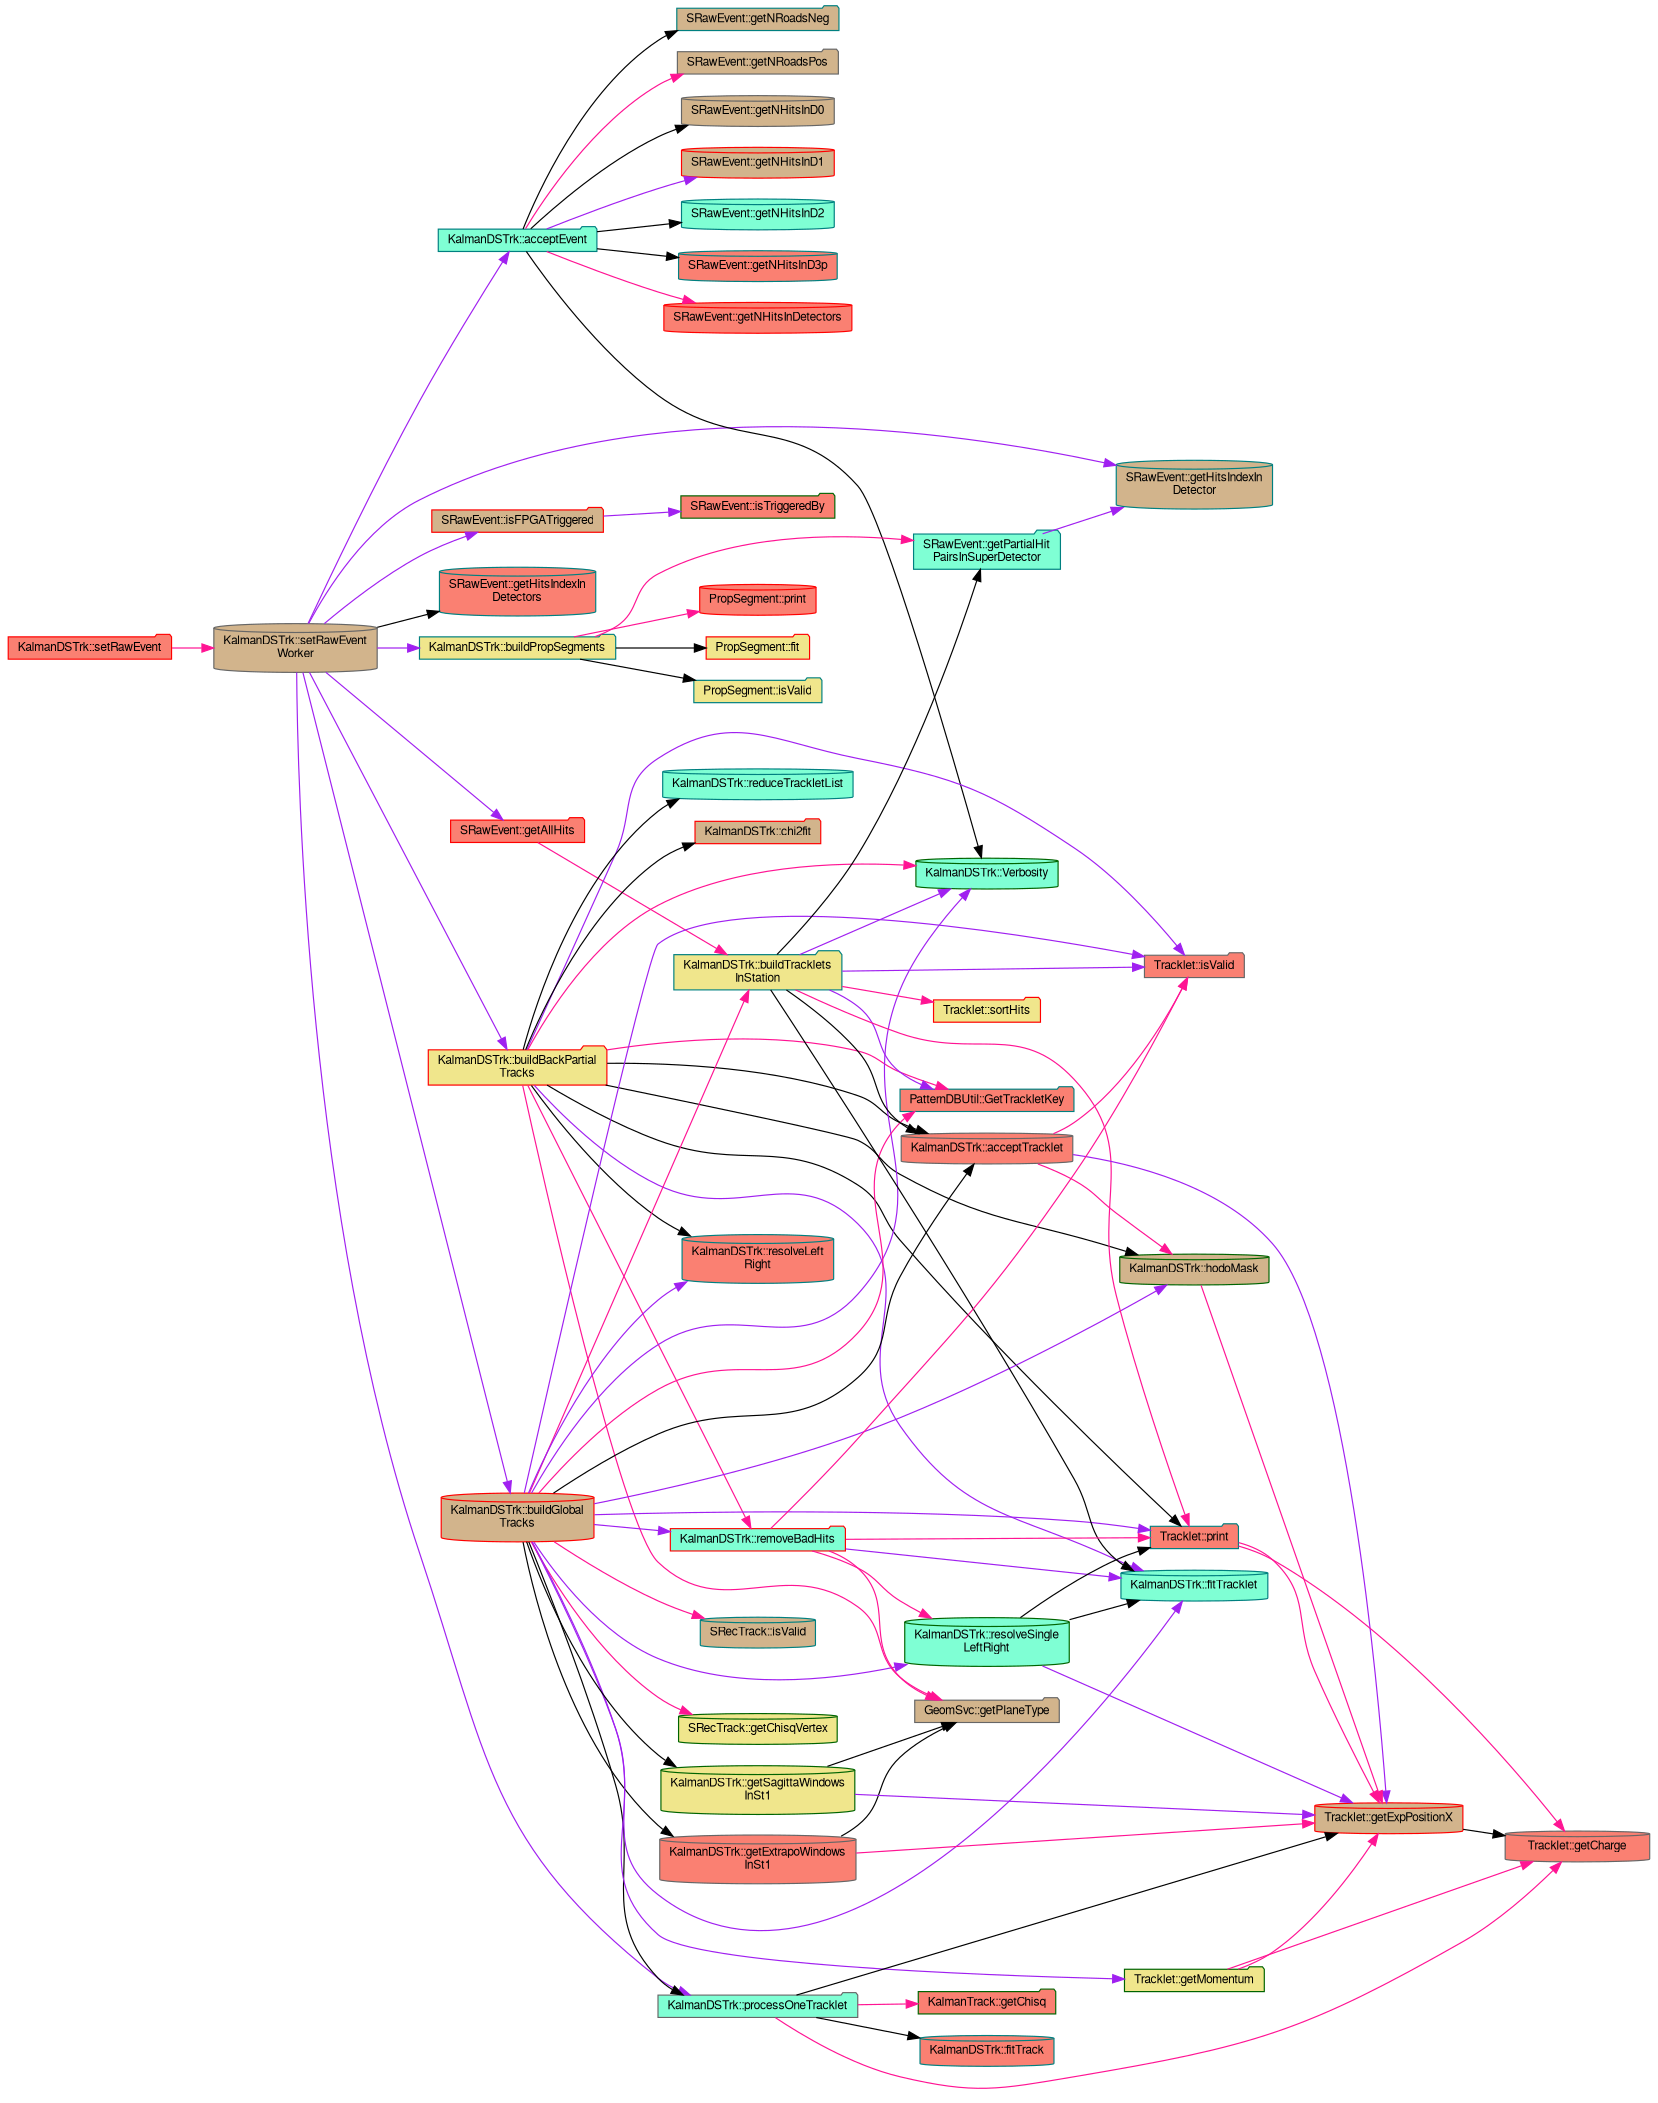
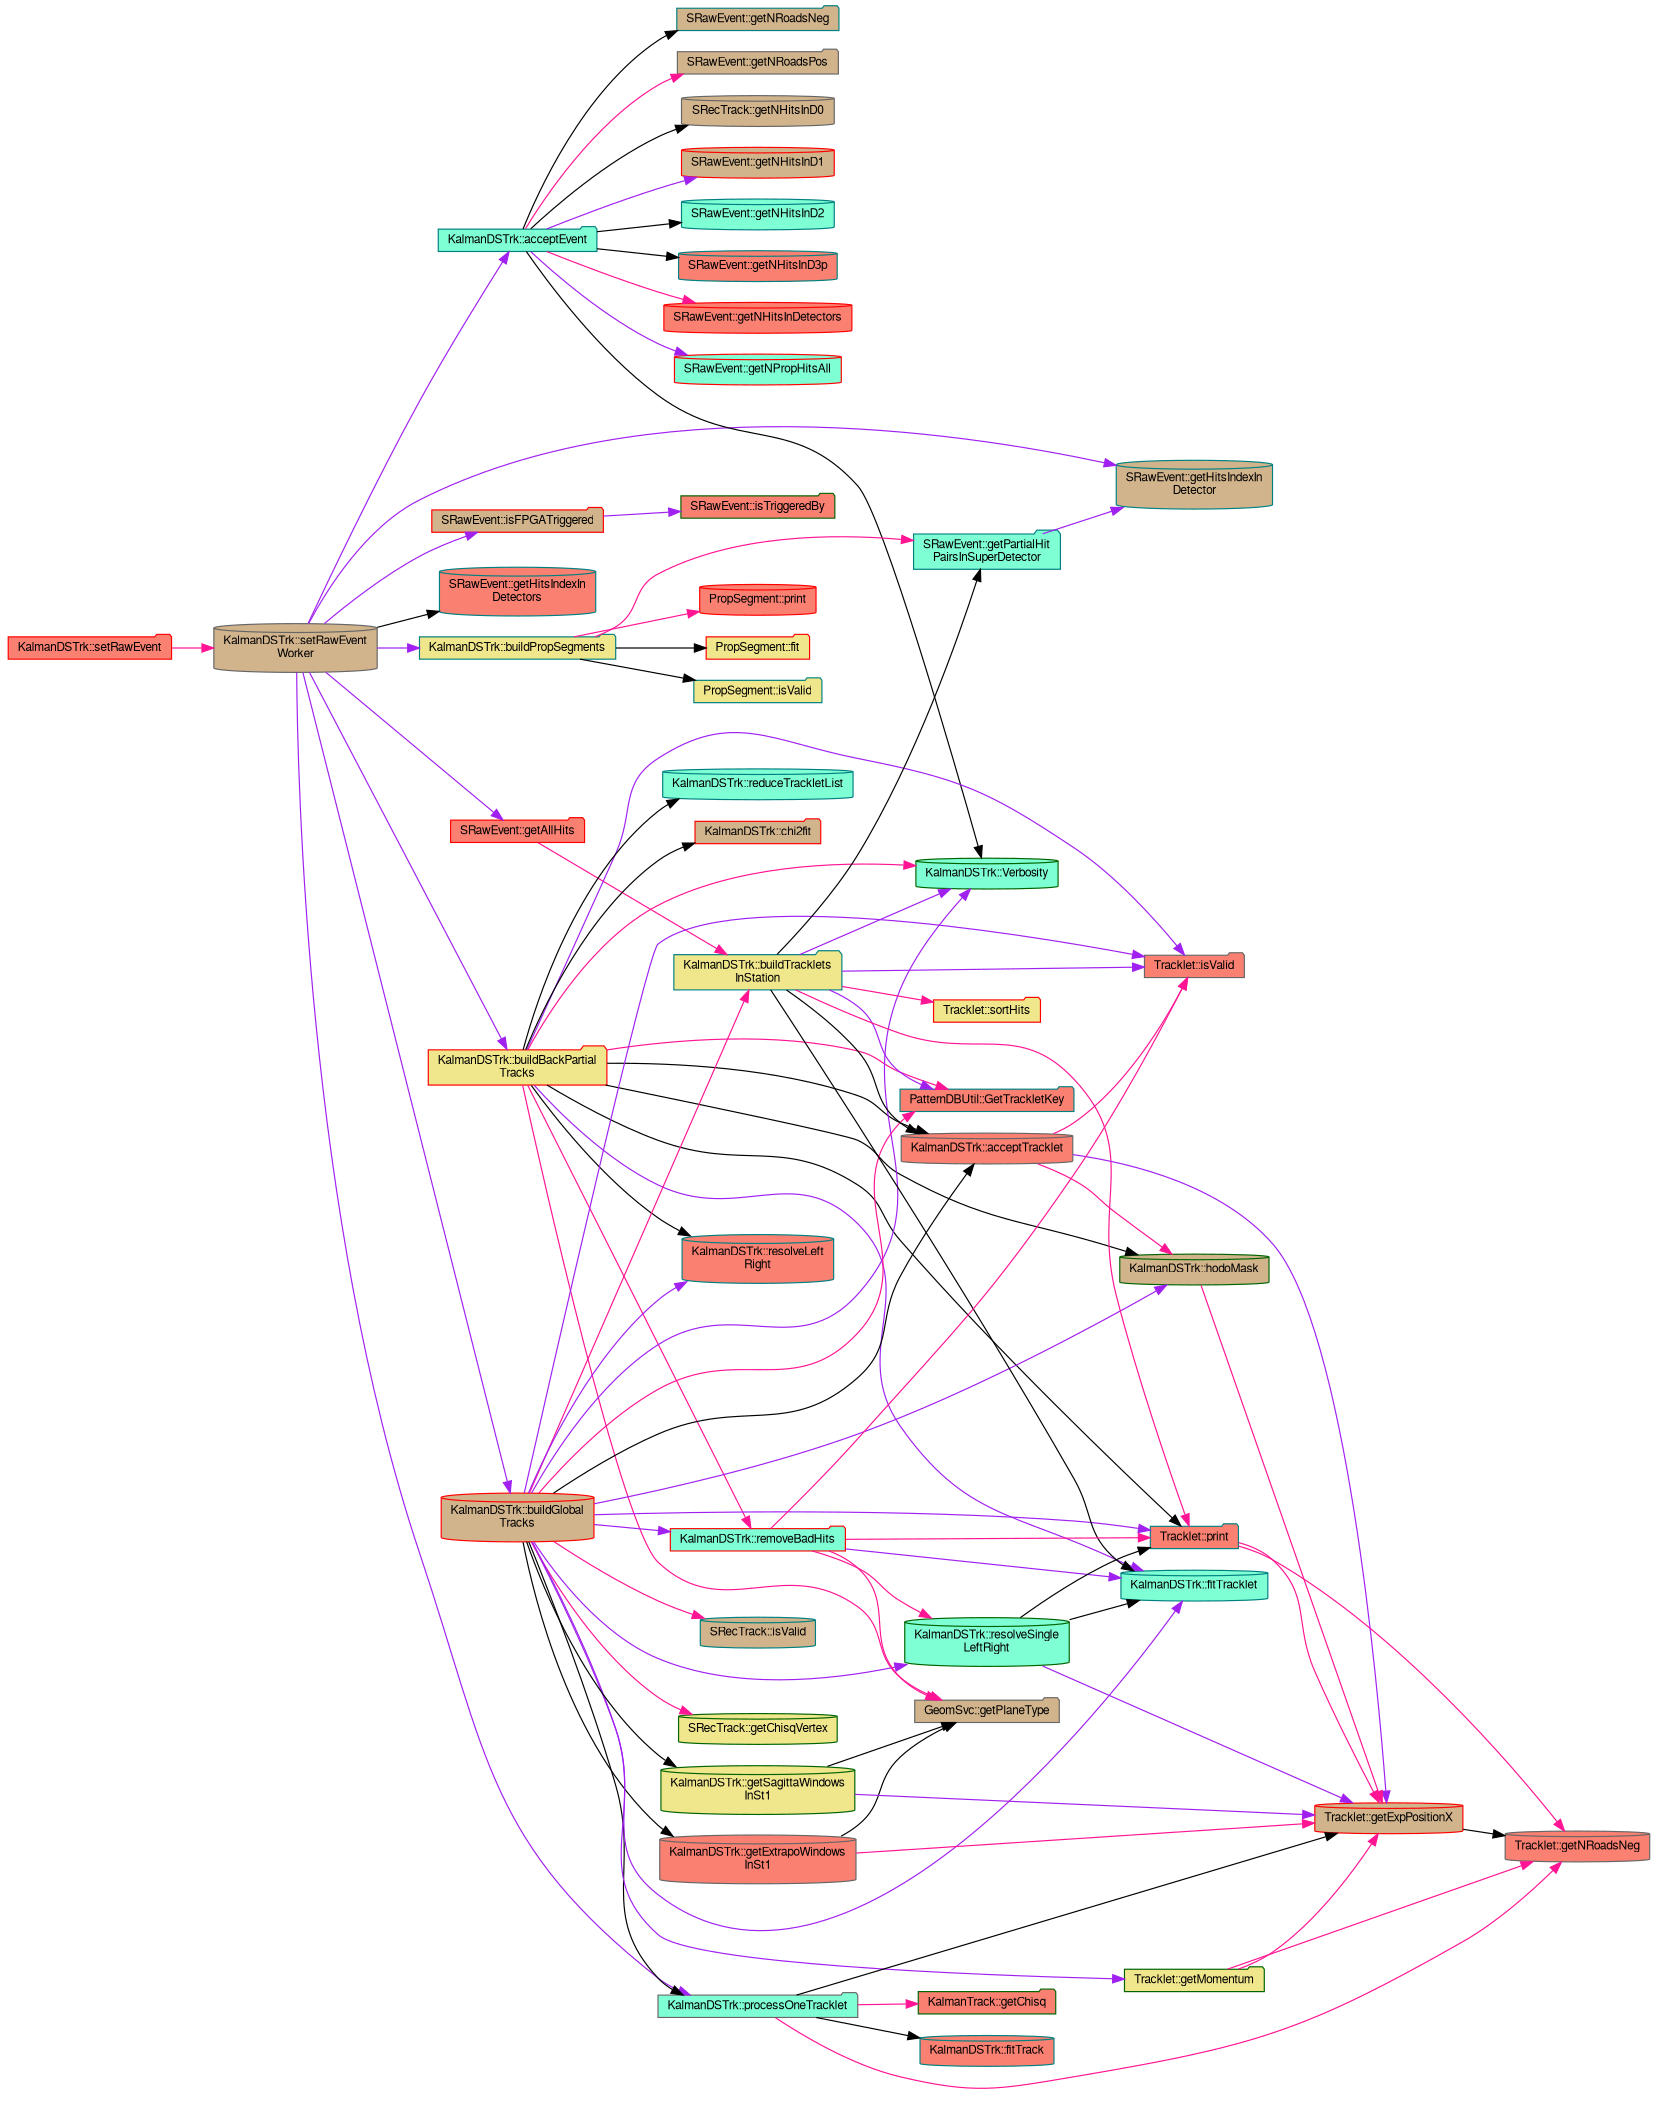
node "SRawEvent::getNHitsInD0": label "SRawEvent::getNHitsInD0" -> "SRecTrack::getNHitsInD0"
node "SRawEvent::getNPropHitsAll": added
node "Tracklet::getCharge": label "Tracklet::getCharge" -> "Tracklet::getNRoadsNeg"
